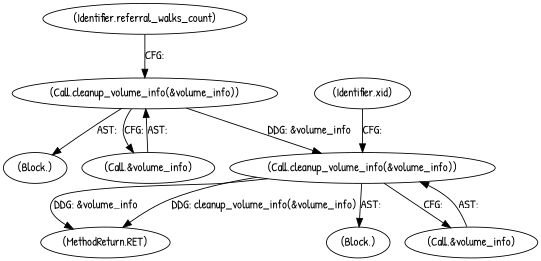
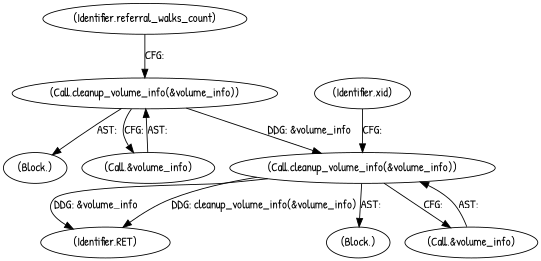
node "(MethodReturn,RET)": label "(MethodReturn,RET)" -> "(Identifier,RET)"
